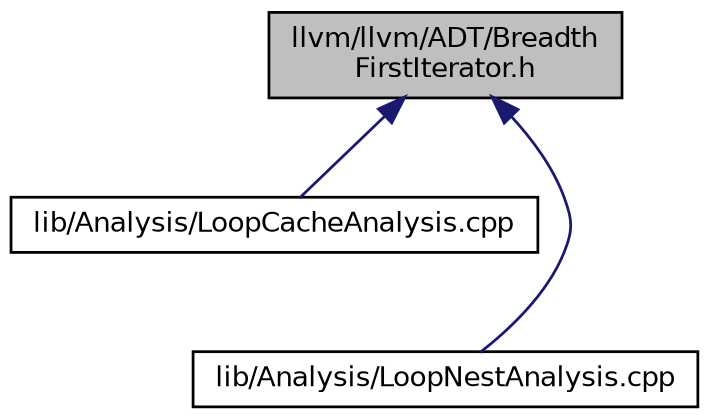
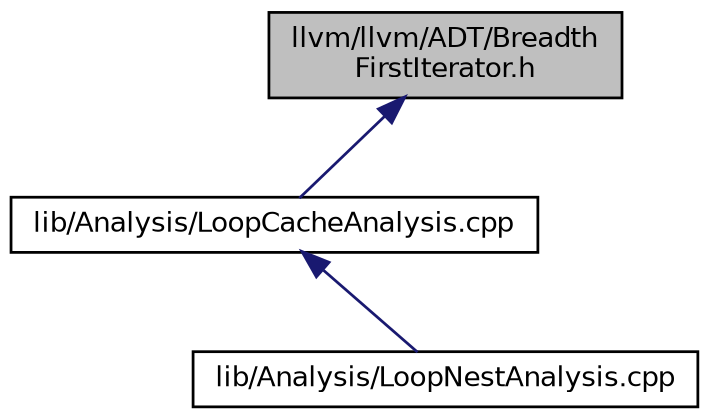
edge "lib/Analysis/LoopNestAnalysis.cpp" -> "llvm/llvm/ADT/Breadth FirstIterator.h": now "lib/Analysis/LoopNestAnalysis.cpp" -> "lib/Analysis/LoopCacheAnalysis.cpp"
